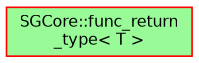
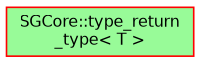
node "SGCore::func_return _type< T >": label "SGCore::func_return _type< T >" -> "SGCore::type_return _type< T >"
